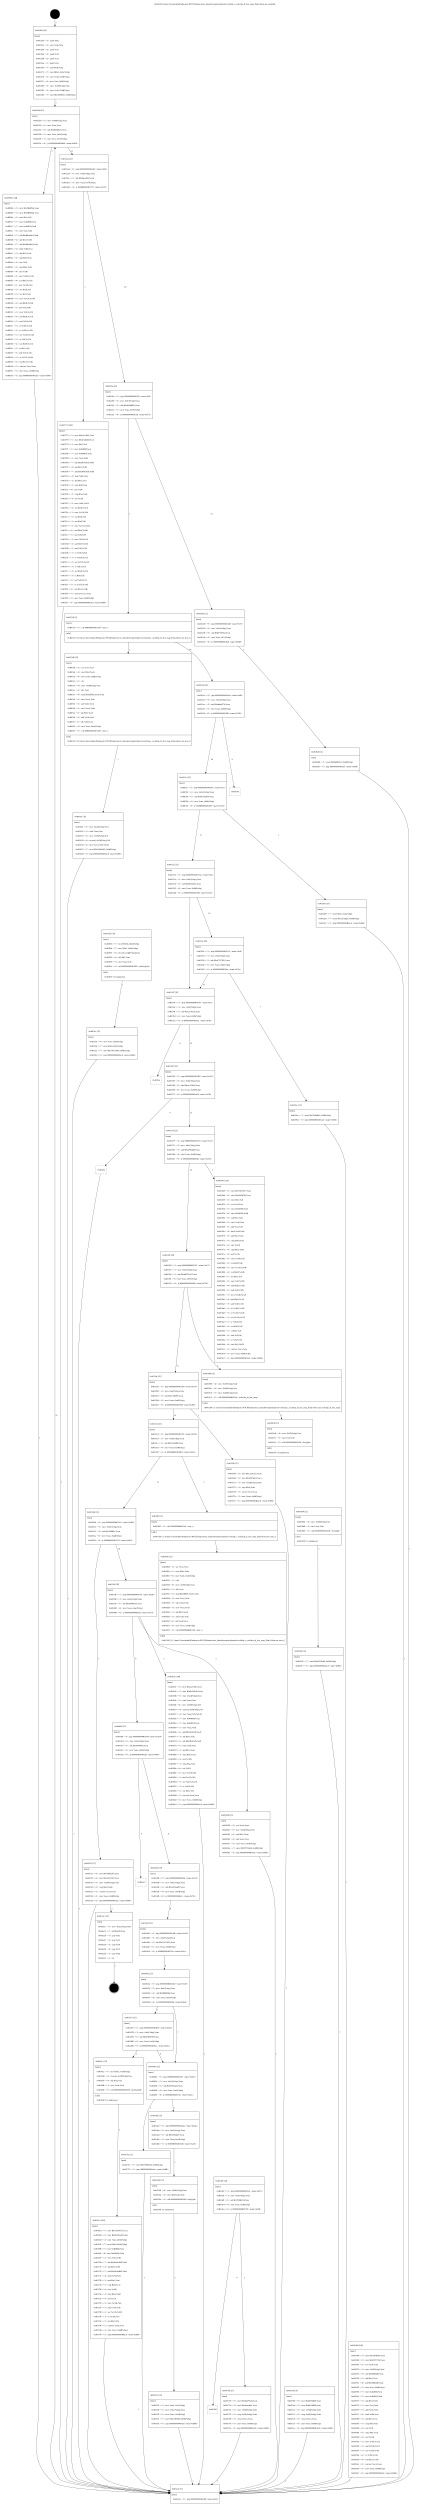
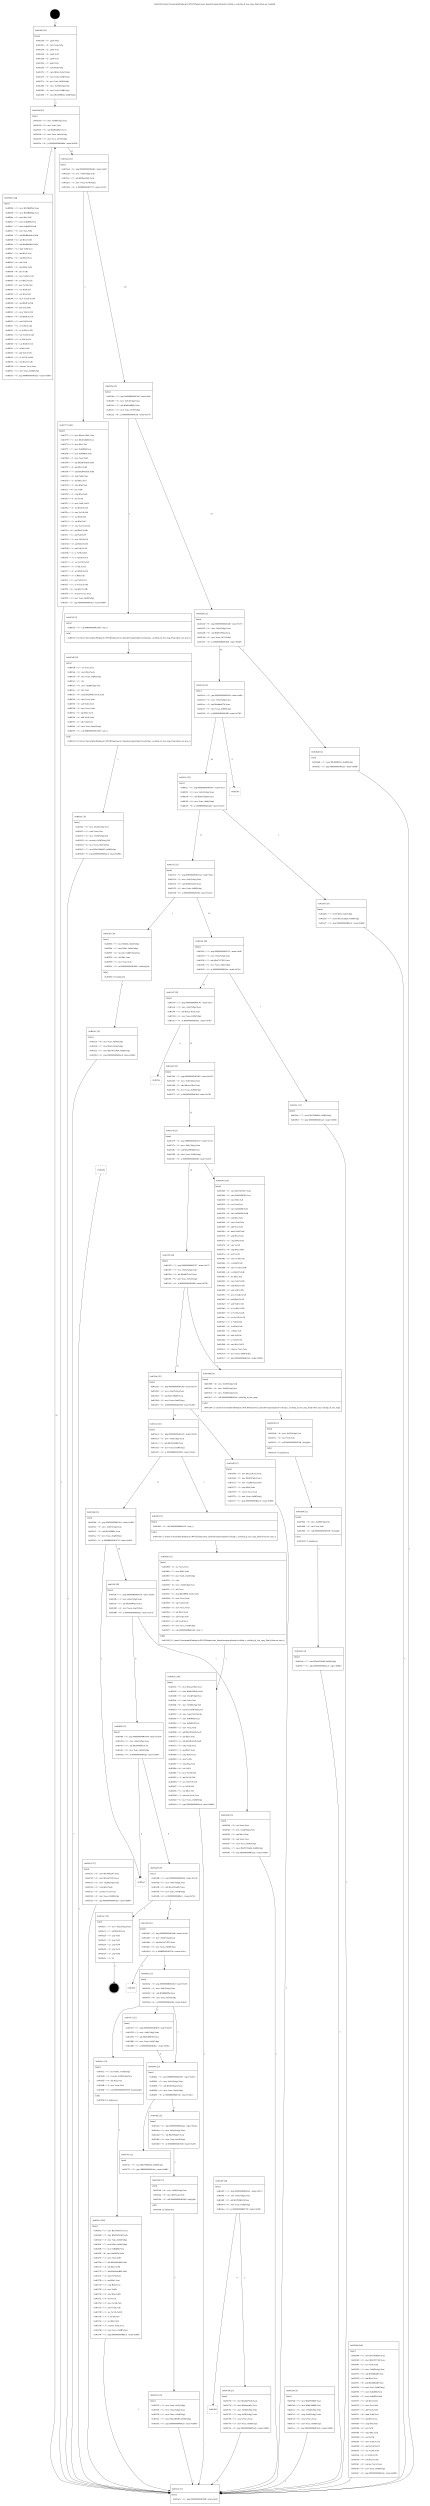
edge "0x4015d3 [5]" -> "0x4012e6 [22]": now "0x4012d0 [22]" -> "0x4012e6 [22]"
edge "0x401315 [25]" -> "0x401347 [25]": now "0x401315 [25]" -> "0x401583 [30]"
edge "0x401360 [25]" -> "0x401a5d": removed, label "0"
edge "0x4019c8 [12]" -> "0x4019d4 [12]": added, label "1"
edge "0x4018b4 [144]" -> "0x401acb [5]": removed, label "1"
edge "0x4013f6 [25]" -> "0x40183c [108]": now "0x401808 [52]" -> "0x40183c [108]"
edge "0x4013dd [25]" -> "0x401513 [27]": now "0x4013dd [25]" -> "0x401aaf"
edge "0x401513 [27]" -> "0x401a1c [19]": now "0x401428 [25]" -> "0x401a1c [19]"
node "0x40152e": added
edge "0x401473 [25]" -> "0x4016cc [23]": now "0x40145a [25]" -> "0x4016cc [23]"
edge "0x40174c [12]" -> "0x401acb [5]": removed, label "1"
